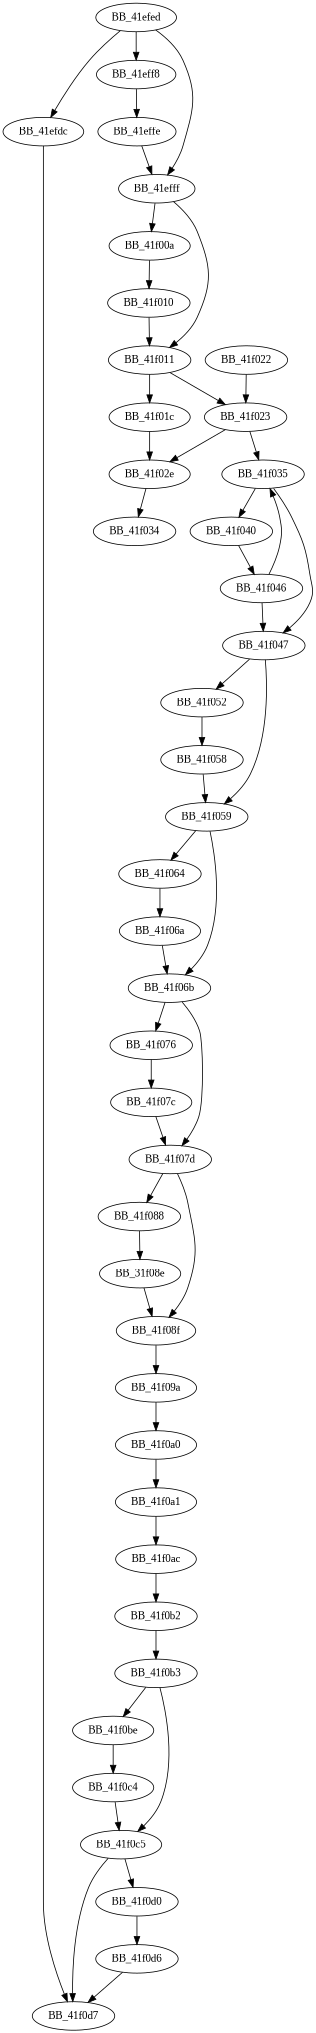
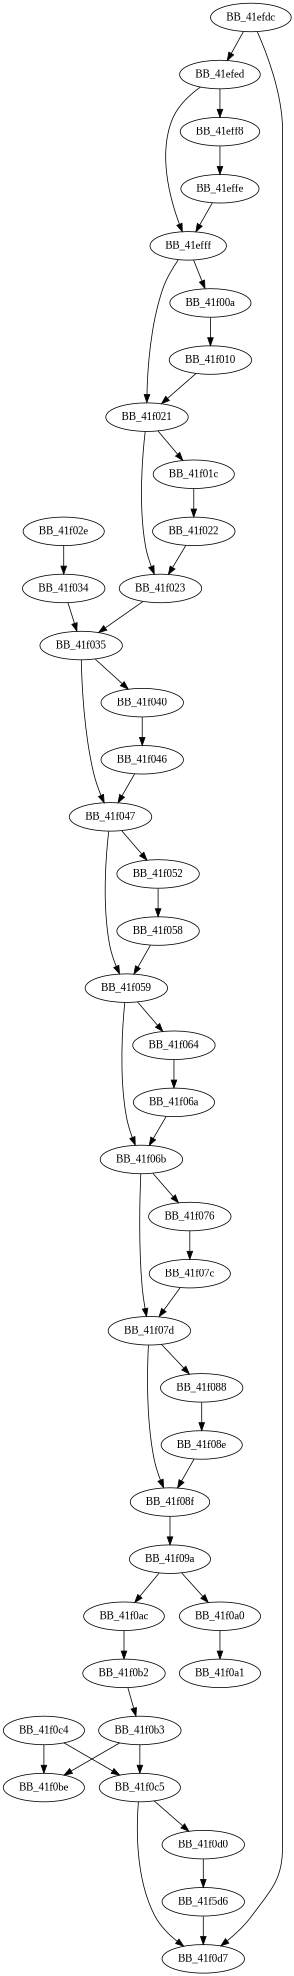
edge "BB_41efed" -> "BB_41efdc": reversed
node "BB_41f011": label "BB_41f011" -> "BB_41f021"
edge "BB_41f01c" -> "BB_41f02e": now "BB_41f01c" -> "BB_41f022"
edge "BB_41f023" -> "BB_41f02e": removed
edge "BB_41f046" -> "BB_41f035": now "BB_41f034" -> "BB_41f035"
node "BB_31f08e": label "BB_31f08e" -> "BB_41f08e"
edge "BB_41f0a1" -> "BB_41f0ac": now "BB_41f09a" -> "BB_41f0ac"
edge "BB_41f0be" -> "BB_41f0c4": reversed
node "BB_41f0d6": label "BB_41f0d6" -> "BB_41f5d6"
